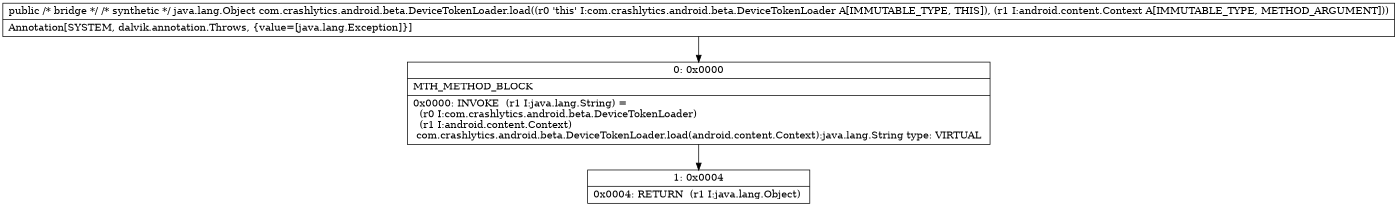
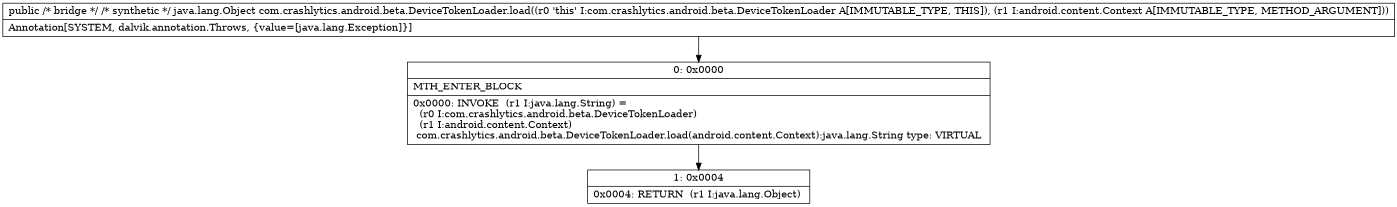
node "0: 0x0000": text "MTH_METHOD_BLOCK" -> "MTH_ENTER_BLOCK"
